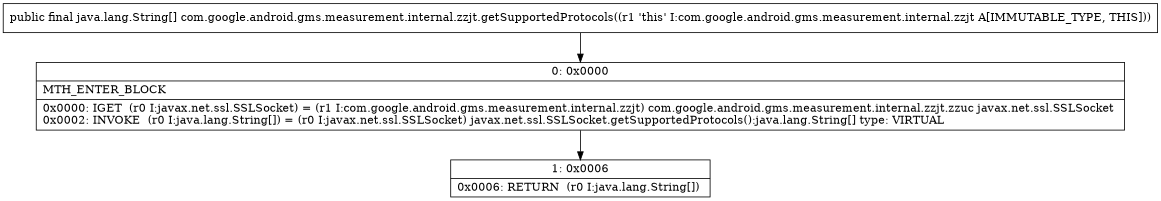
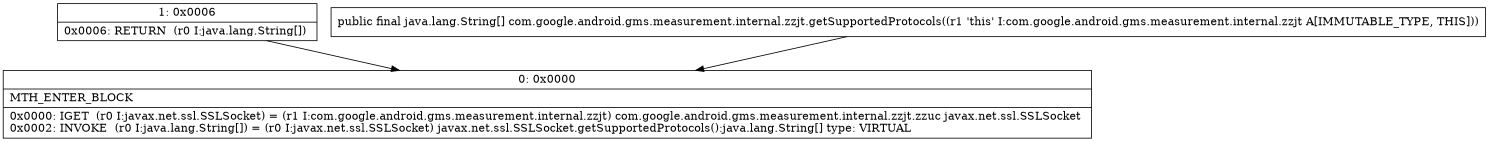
edge "0: 0x0000" -> "1: 0x0006": reversed
